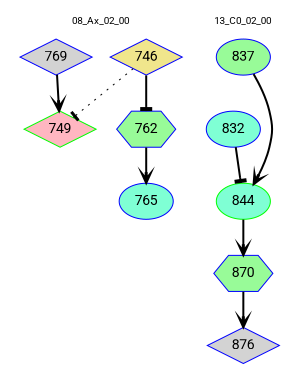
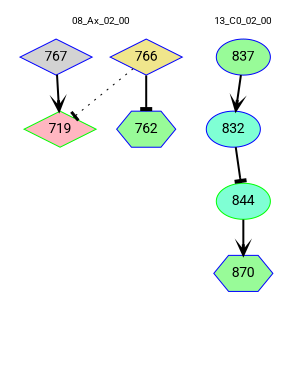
node "769": label "769" -> "767"
node "746": label "746" -> "766"
edge "837" -> "844": now "837" -> "832"
node "749": label "749" -> "719"
node "765": removed
node "876": removed
